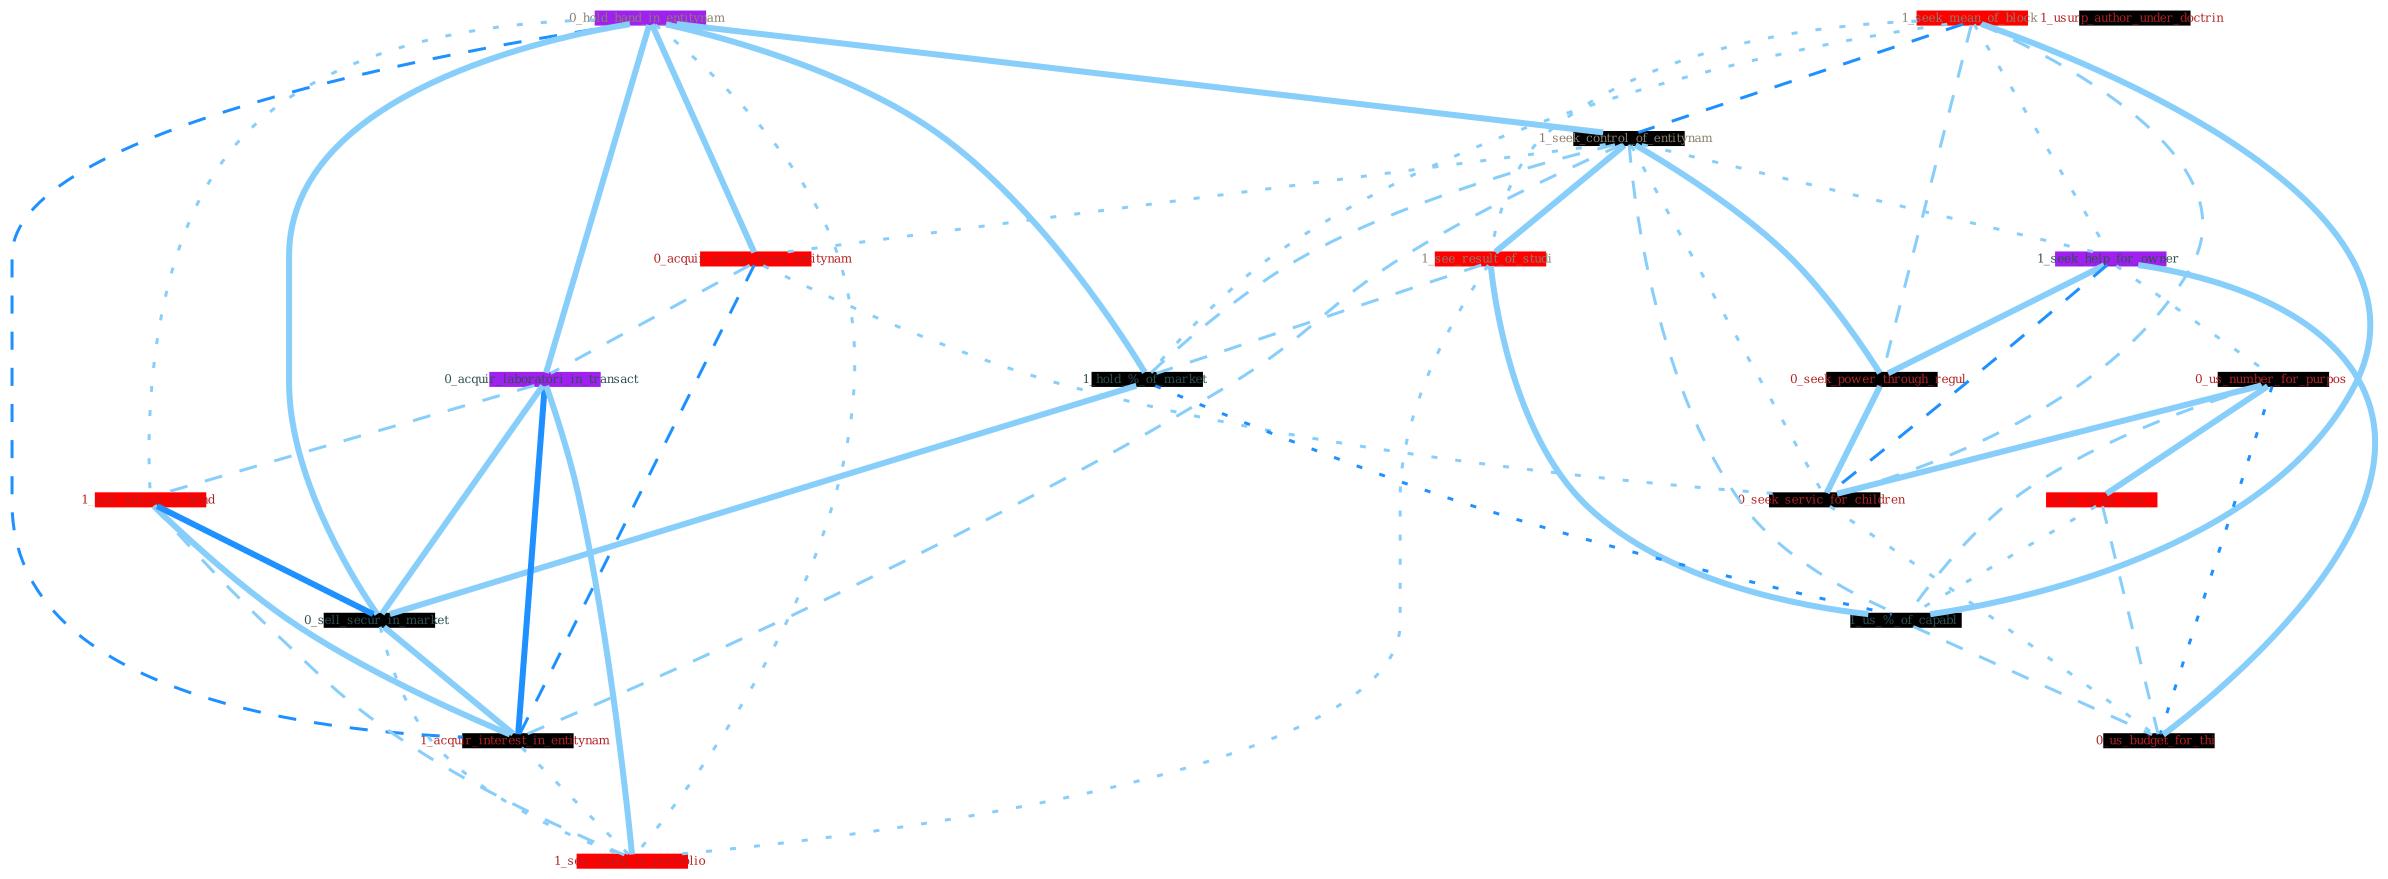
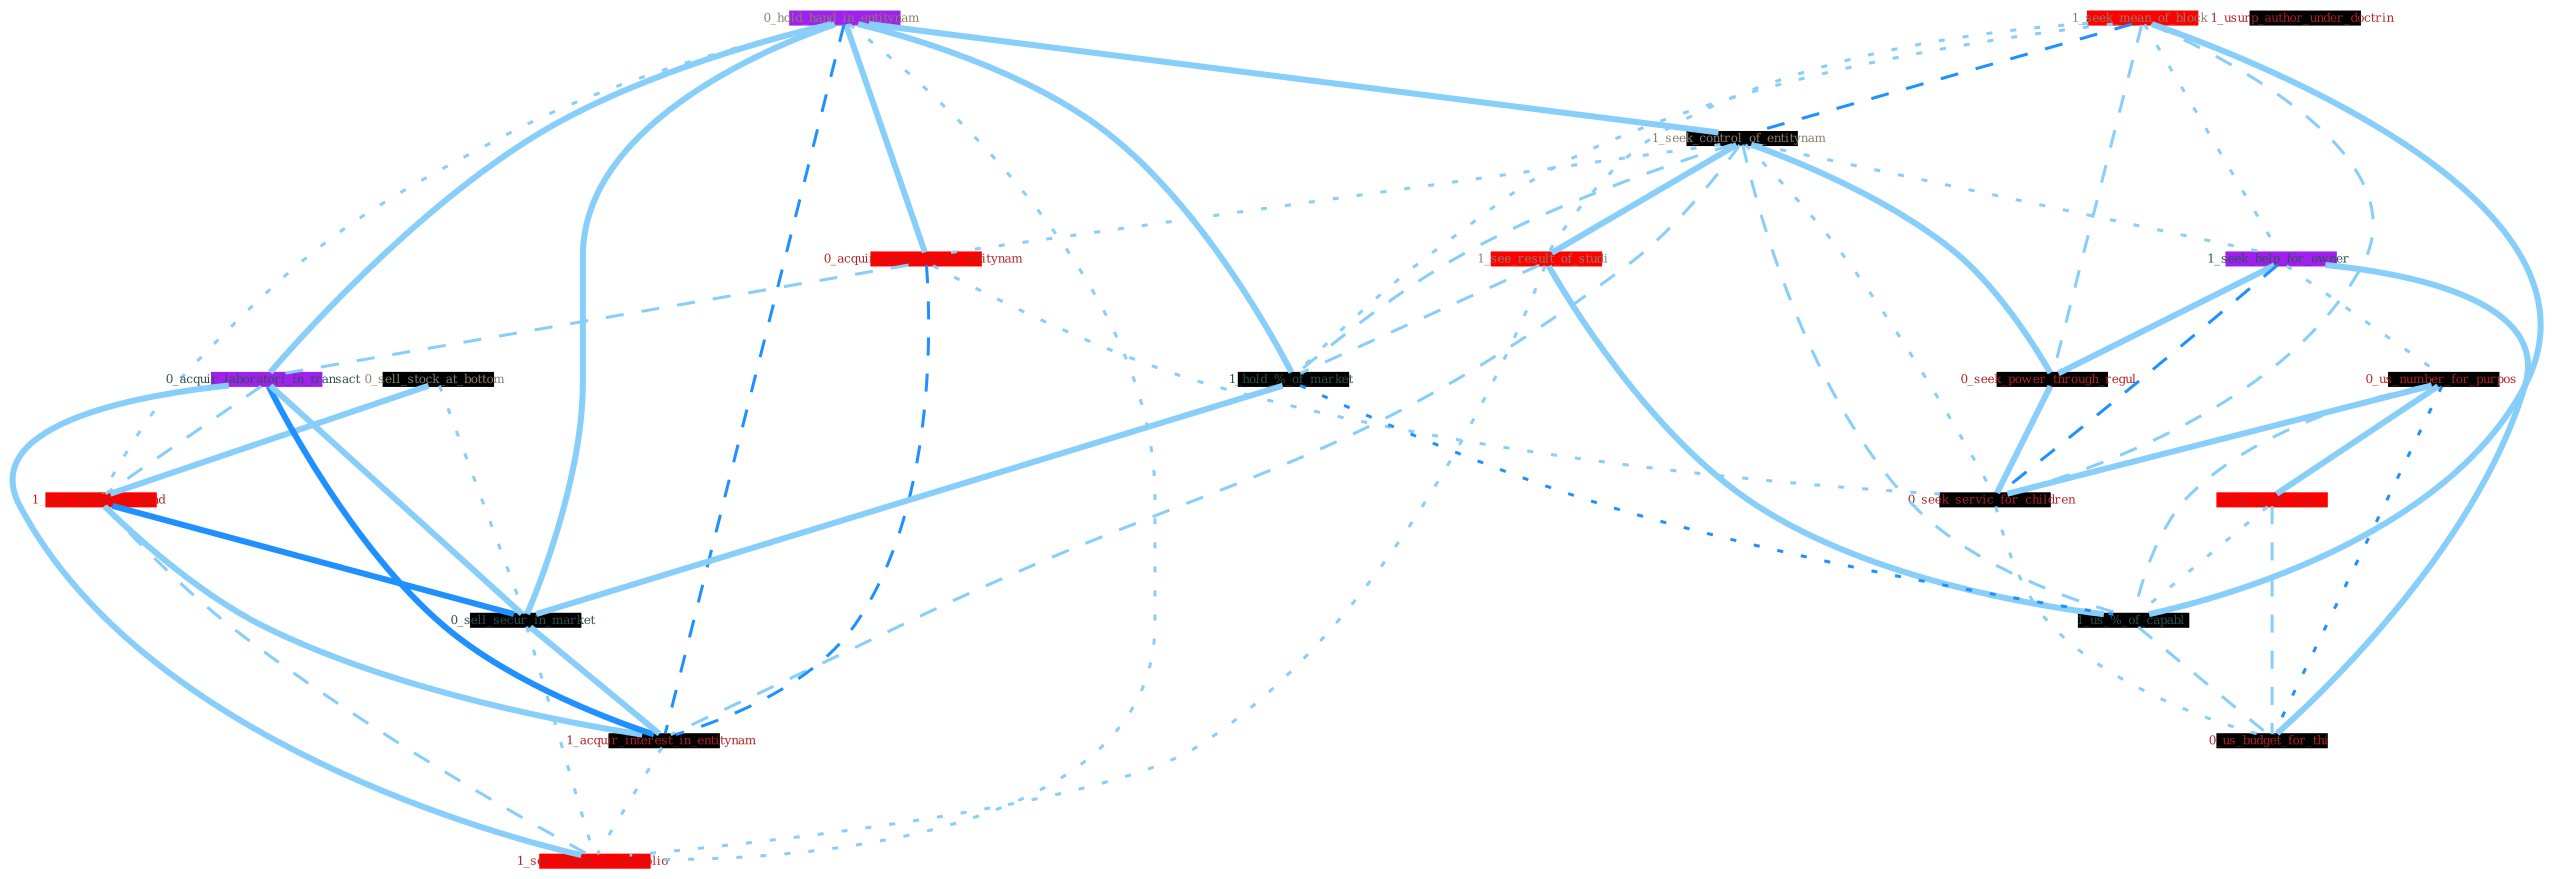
node "0_sell_stock_at_bottom": added
